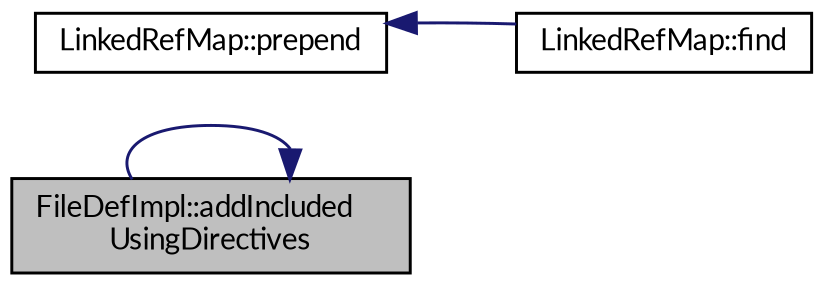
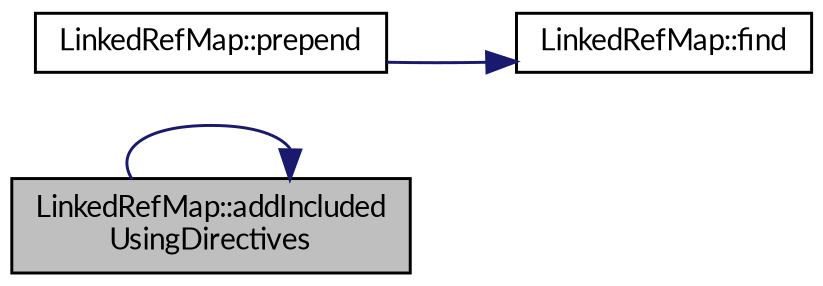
edge "LinkedRefMap::find" -> "LinkedRefMap::prepend": reversed
node "FileDefImpl::addIncluded UsingDirectives": label "FileDefImpl::addIncluded UsingDirectives" -> "LinkedRefMap::addIncluded UsingDirectives"
